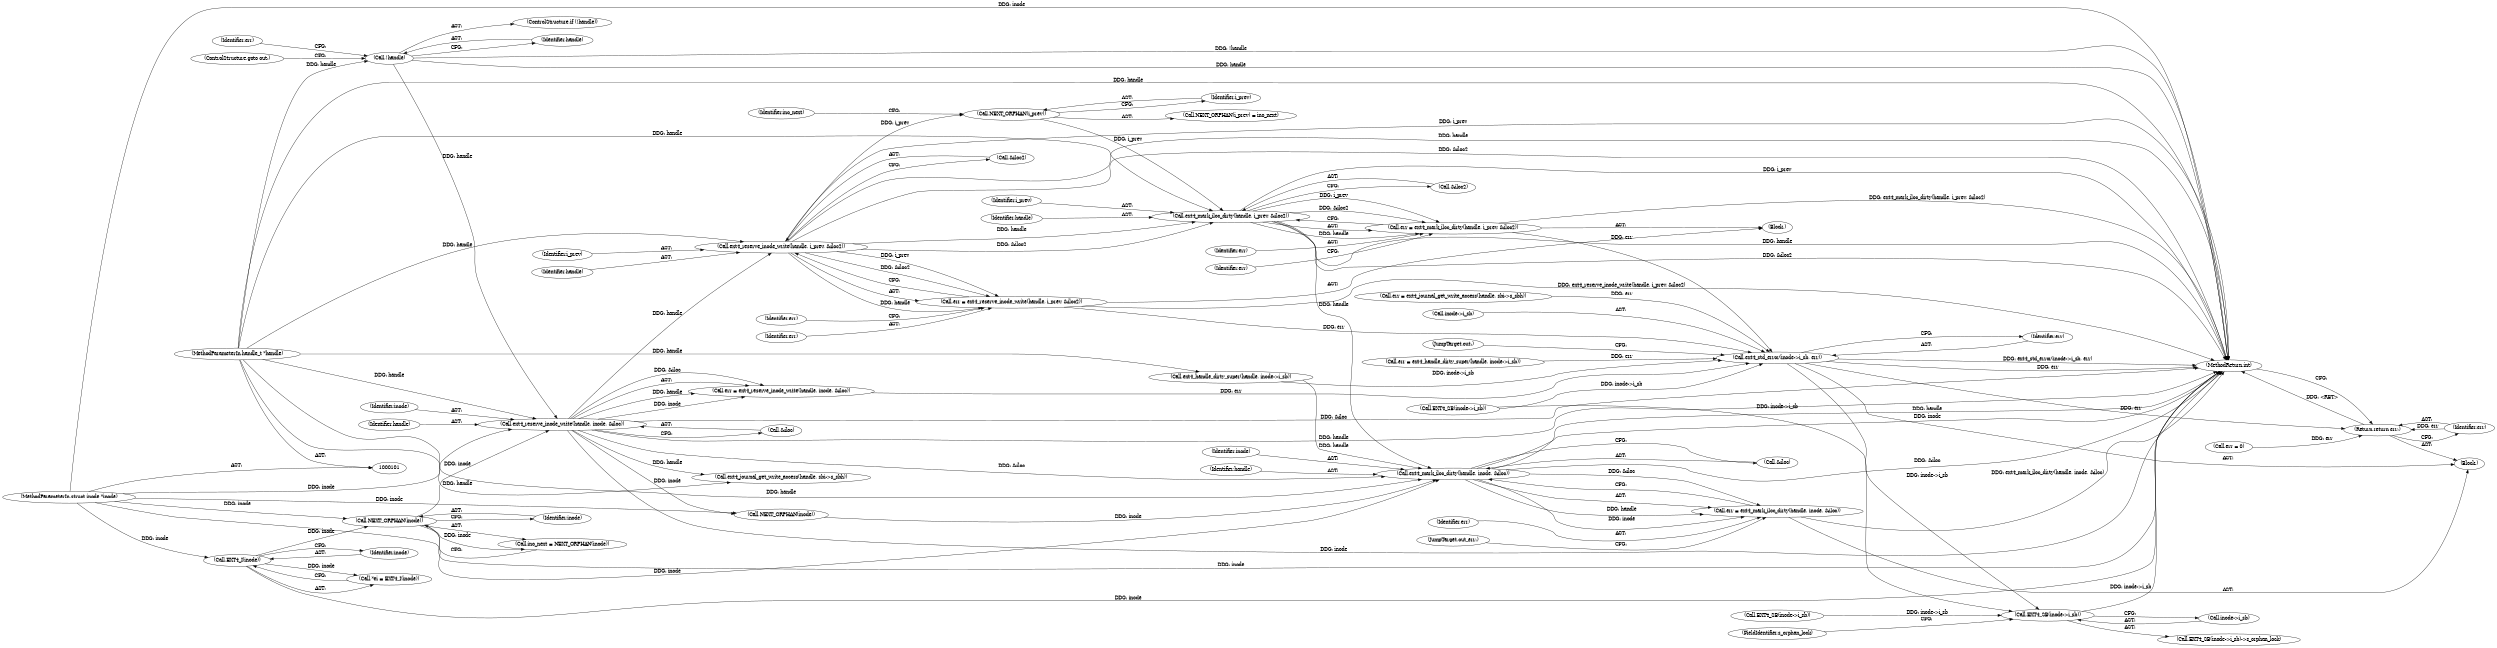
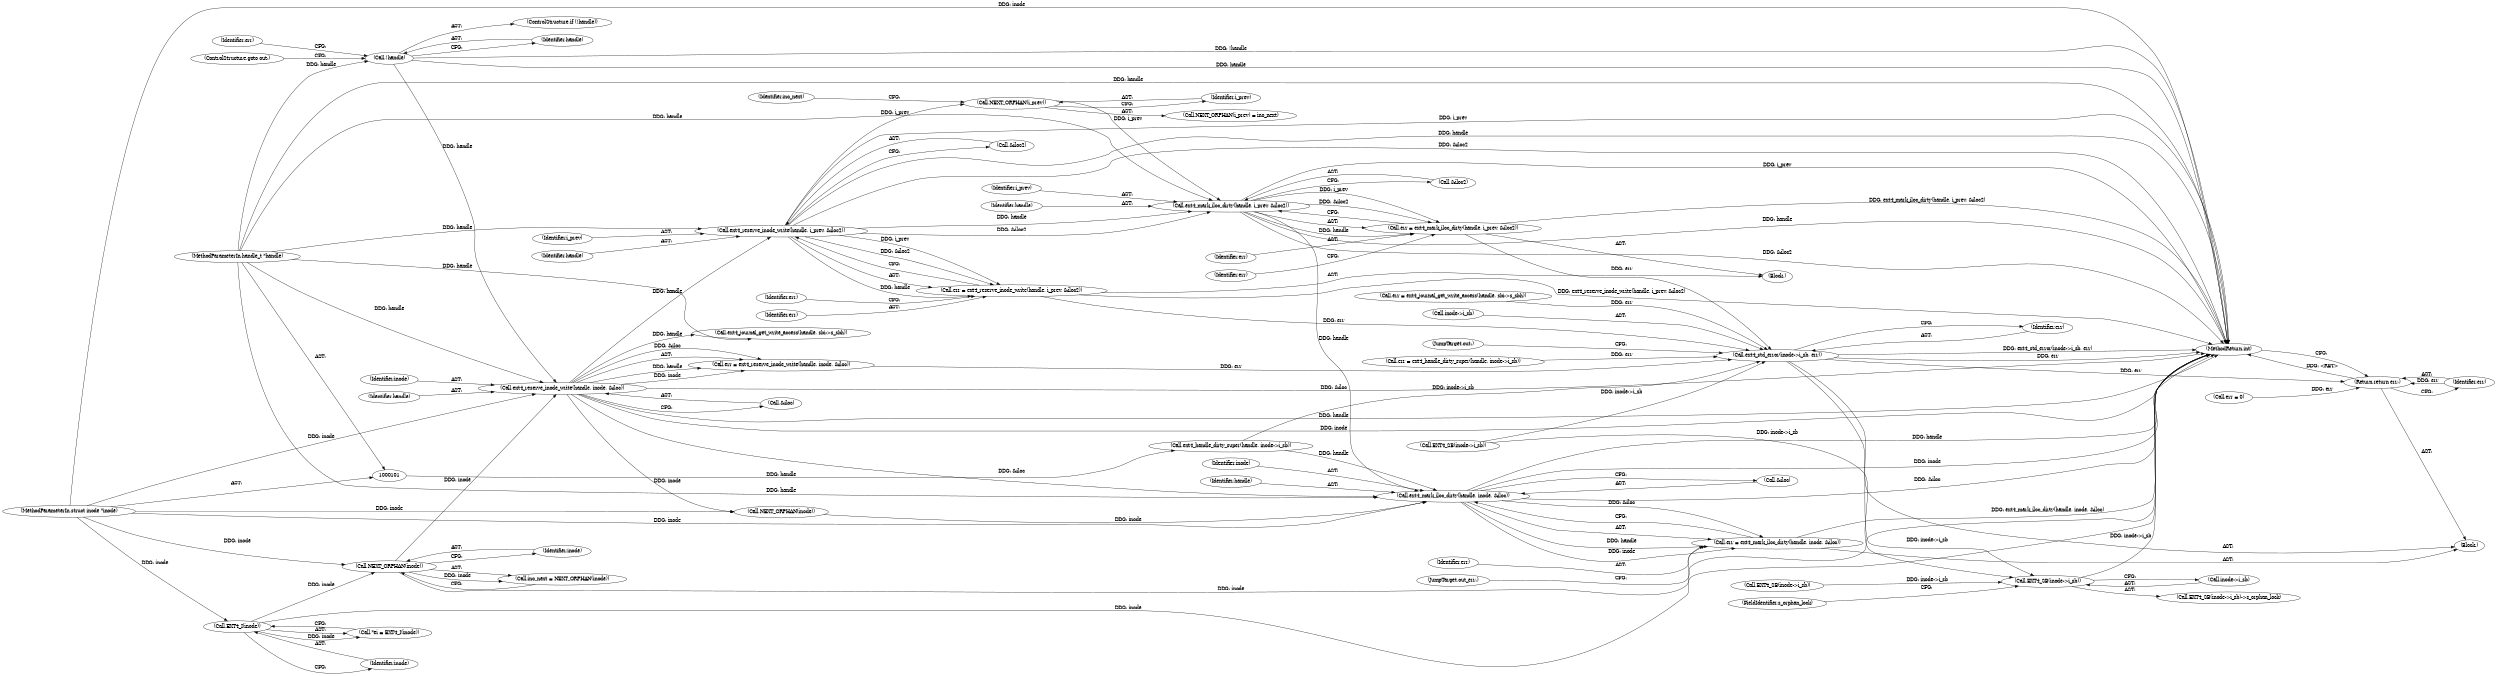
edge "(MethodParameterIn,handle_t *handle)" -> "(Call,ext4_handle_dirty_super(handle, inode->i_sb))": now "1000101" -> "(Call,ext4_handle_dirty_super(handle, inode->i_sb))"
